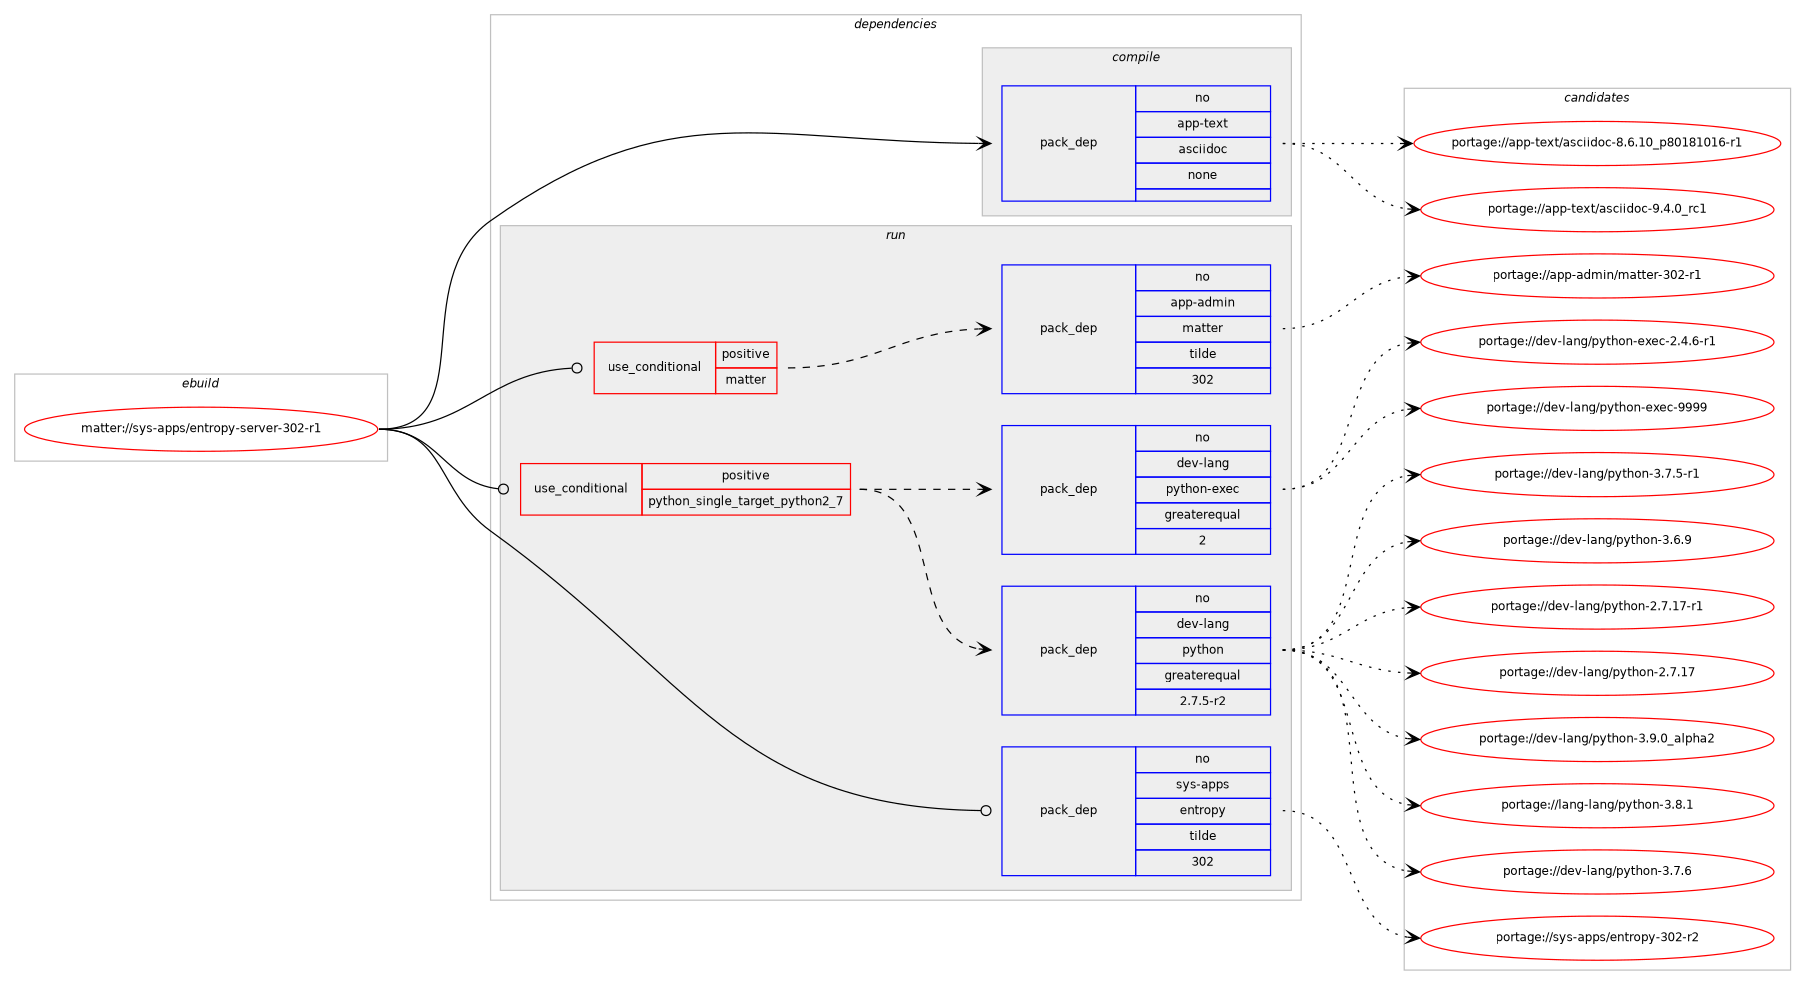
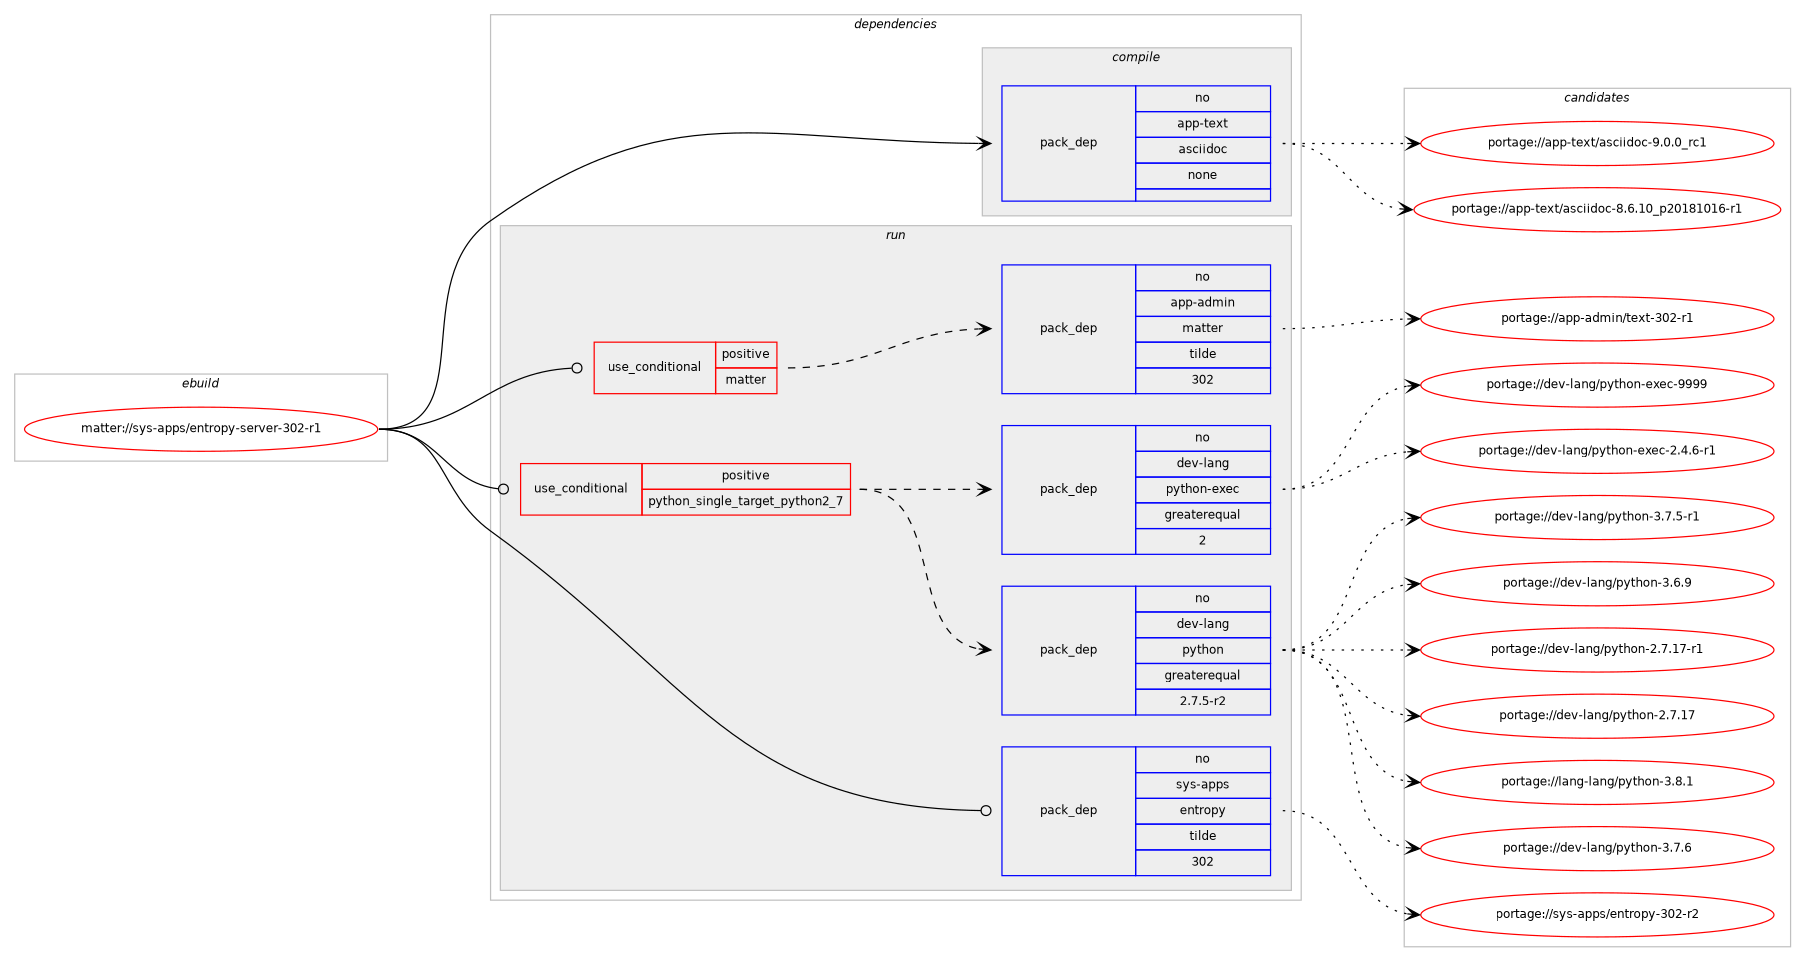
node "portage://app-text/asciidoc-8.6.10_p80181016-r1": label "portage://app-text/asciidoc-8.6.10_p80181016-r1" -> "portage://app-text/asciidoc-8.6.10_p20181016-r1"
node "portage://app-text/asciidoc-9.4.0_rc1": label "portage://app-text/asciidoc-9.4.0_rc1" -> "portage://app-text/asciidoc-9.0.0_rc1"
node "portage://app-admin/matter-302-r1": label "portage://app-admin/matter-302-r1" -> "portage://app-admin/text-302-r1"
node "portage://dev-lang/python-3.9.0_alpha2": removed
